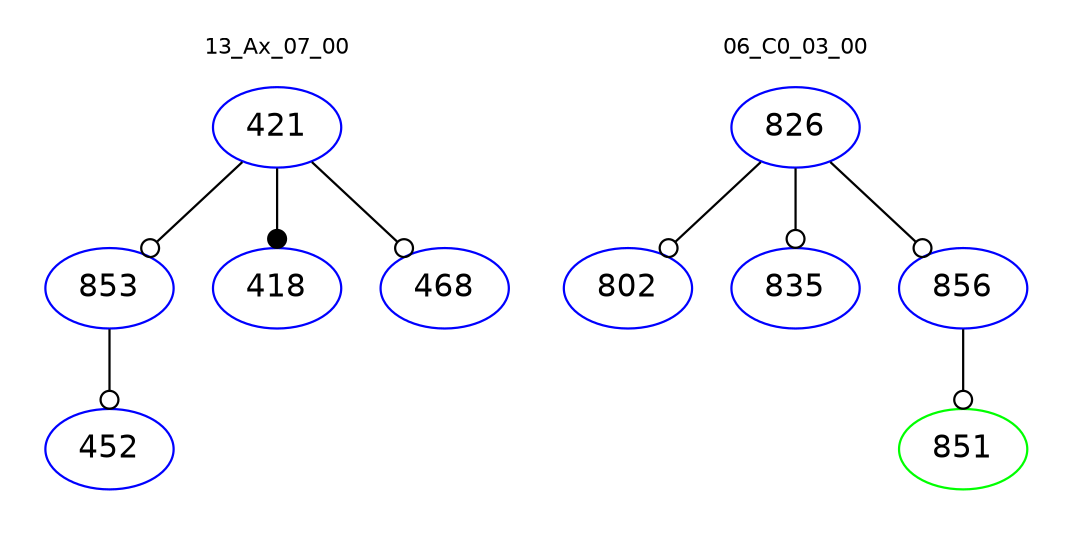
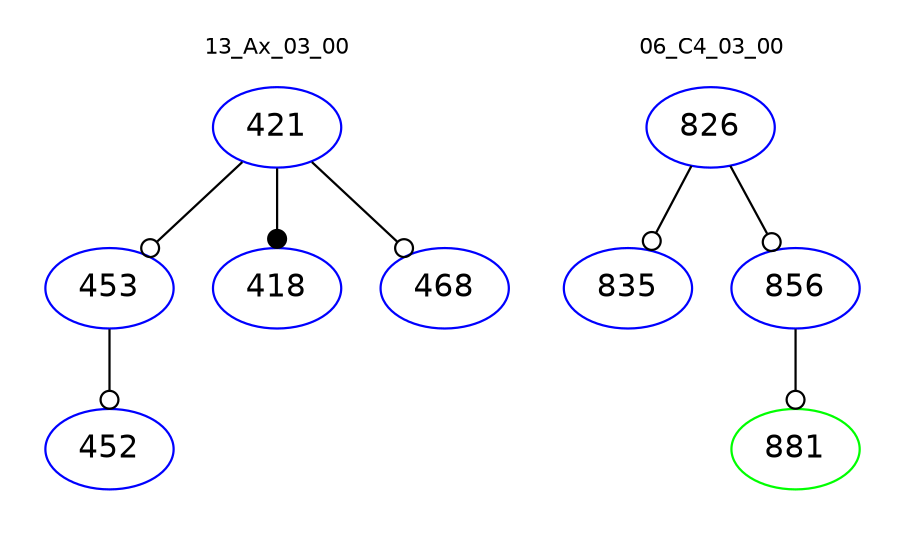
cluster "13_Ax_07_00": label "13_Ax_07_00" -> "13_Ax_03_00"
cluster "06_C0_03_00": label "06_C0_03_00" -> "06_C4_03_00"
node "853": label "853" -> "453"
node "802": removed
node "851": label "851" -> "881"
